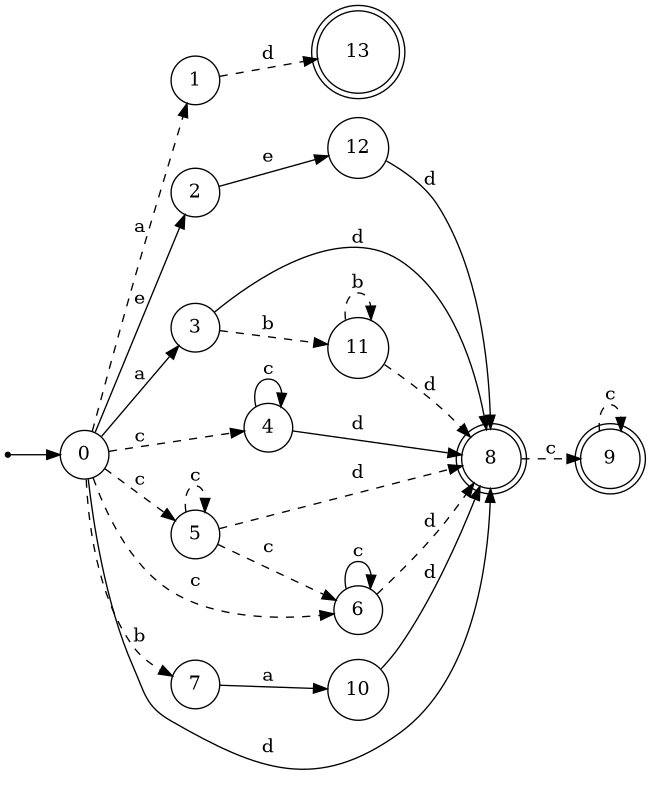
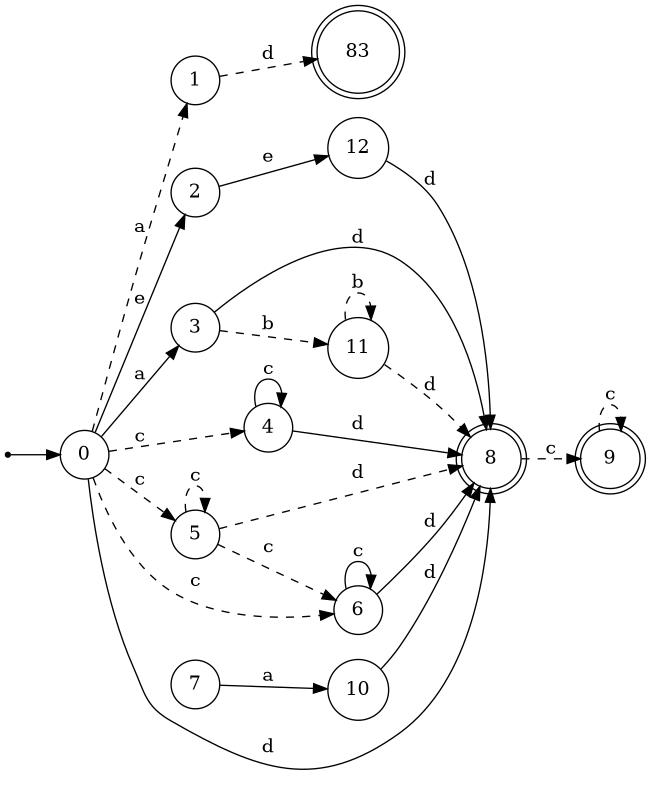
node "13": label "13" -> "83"
edge "6" -> "8": style dashed -> solid
edge "0" -> "7": removed, label "b"
